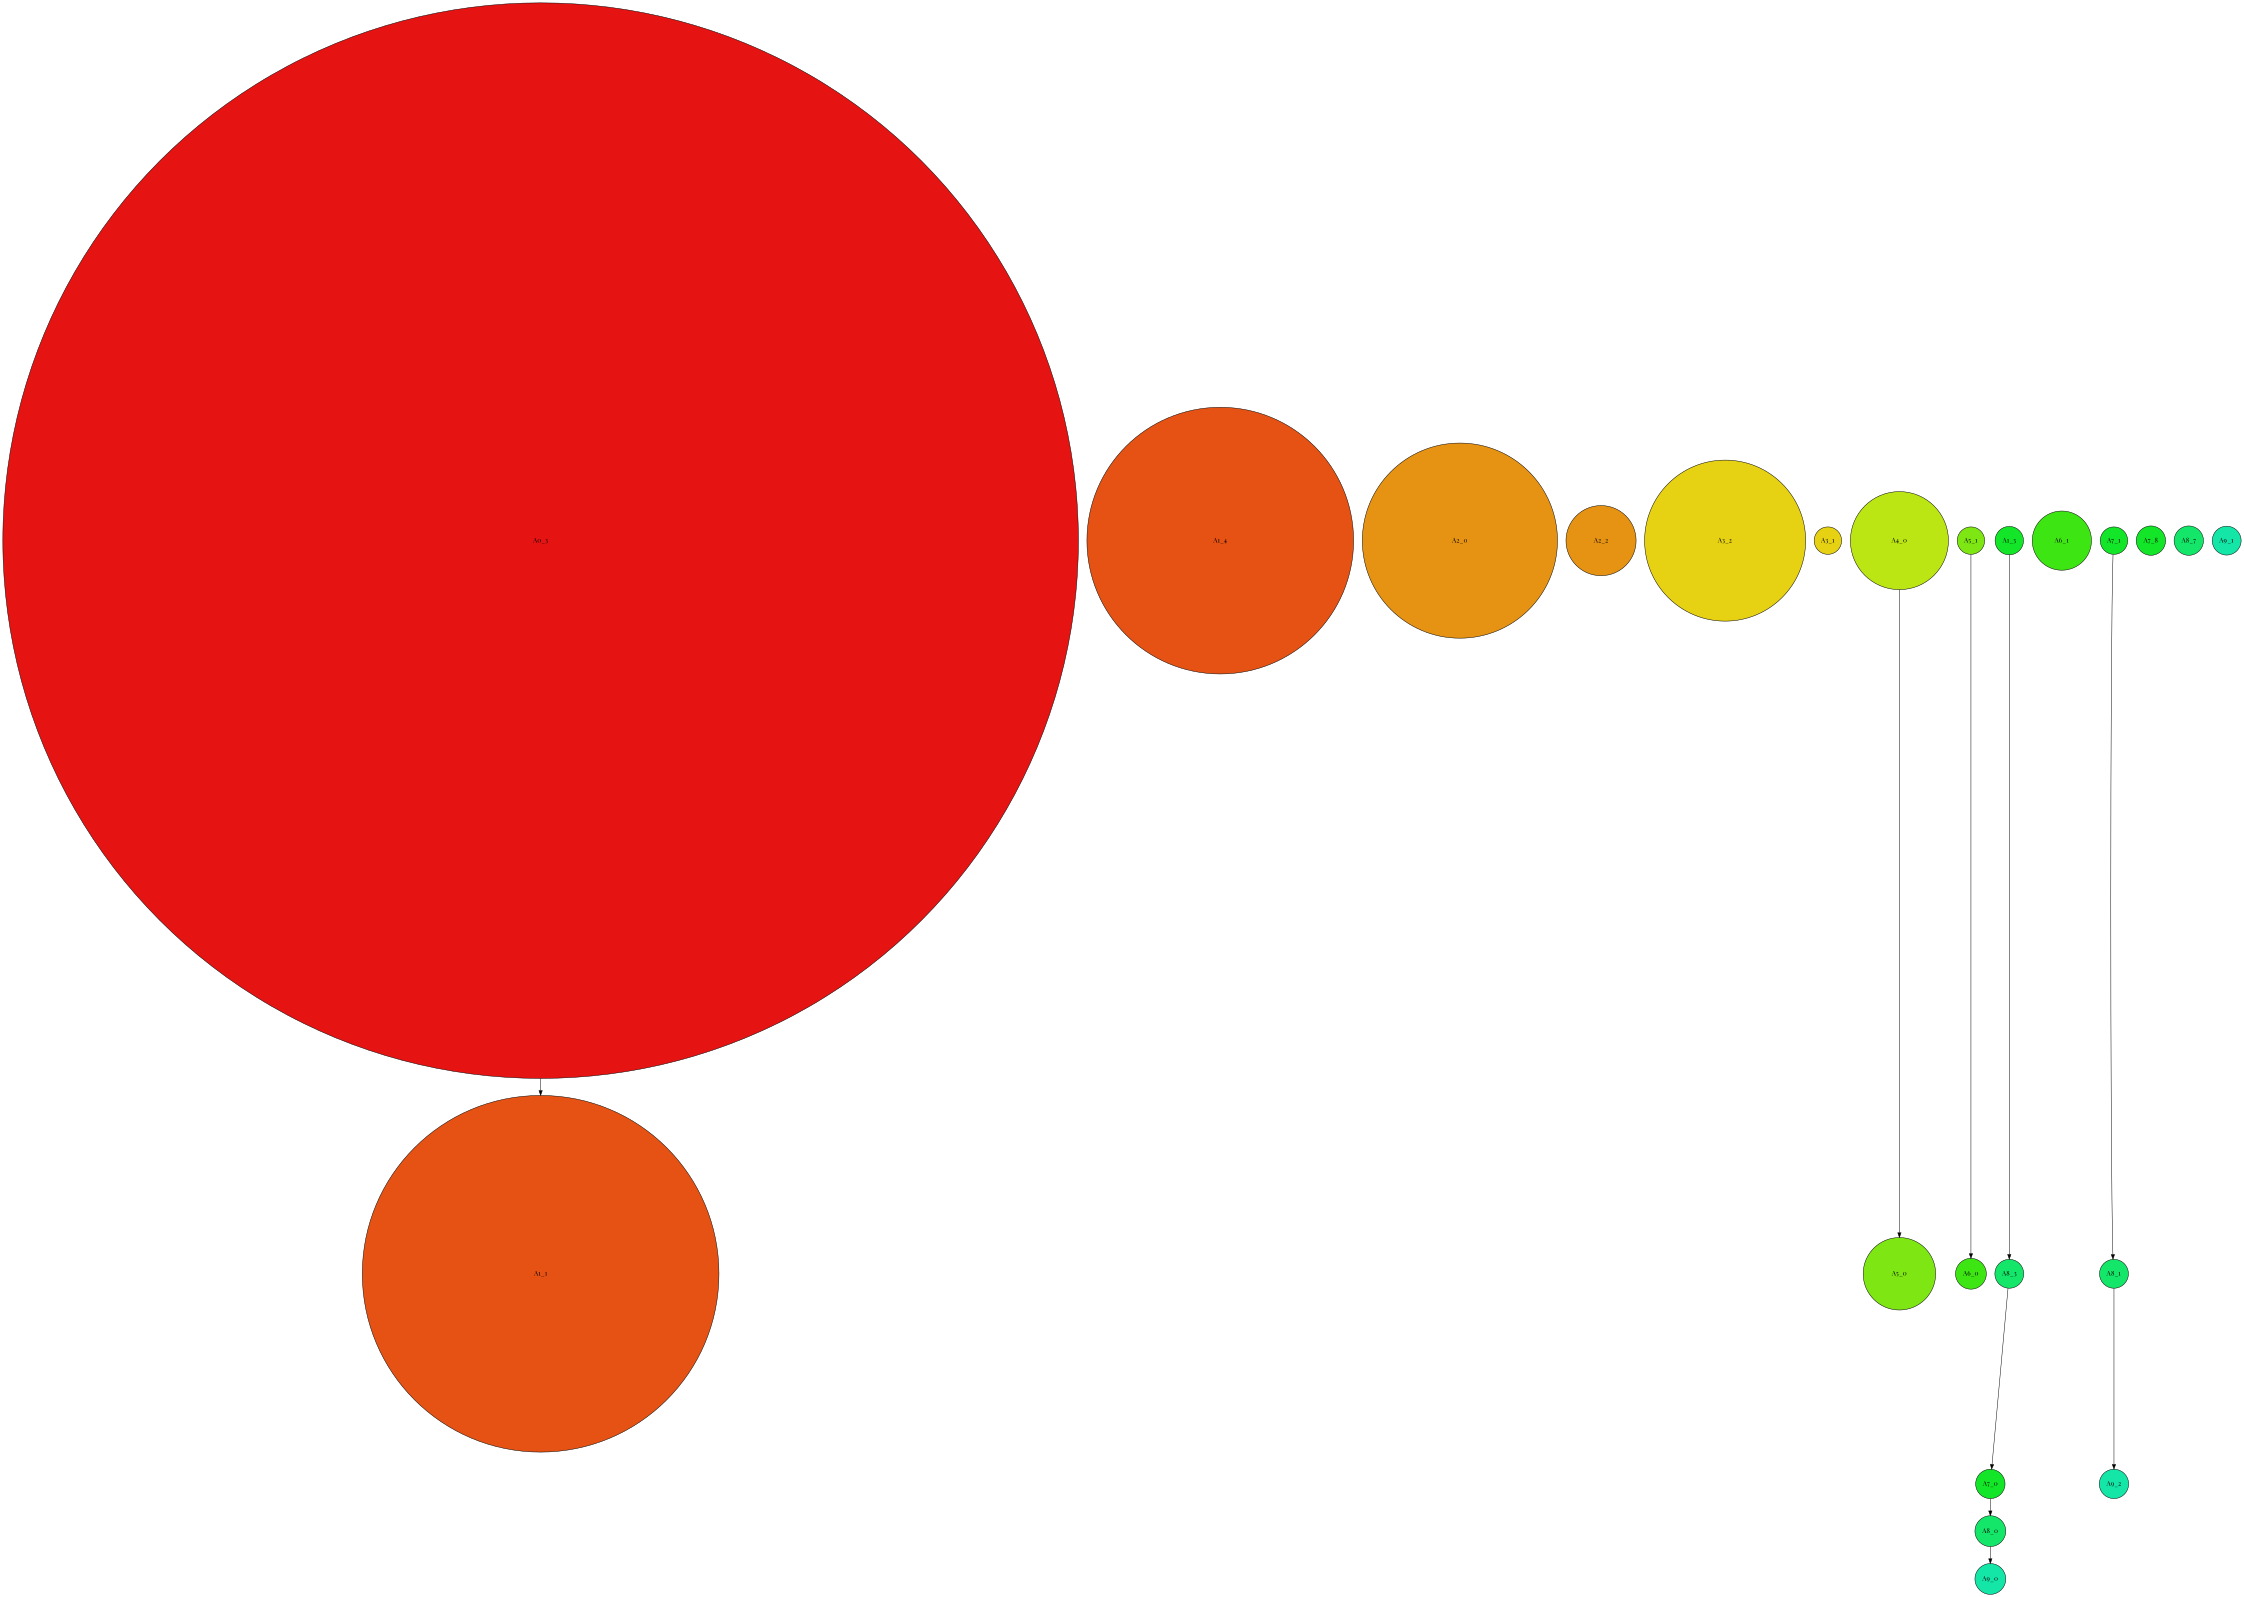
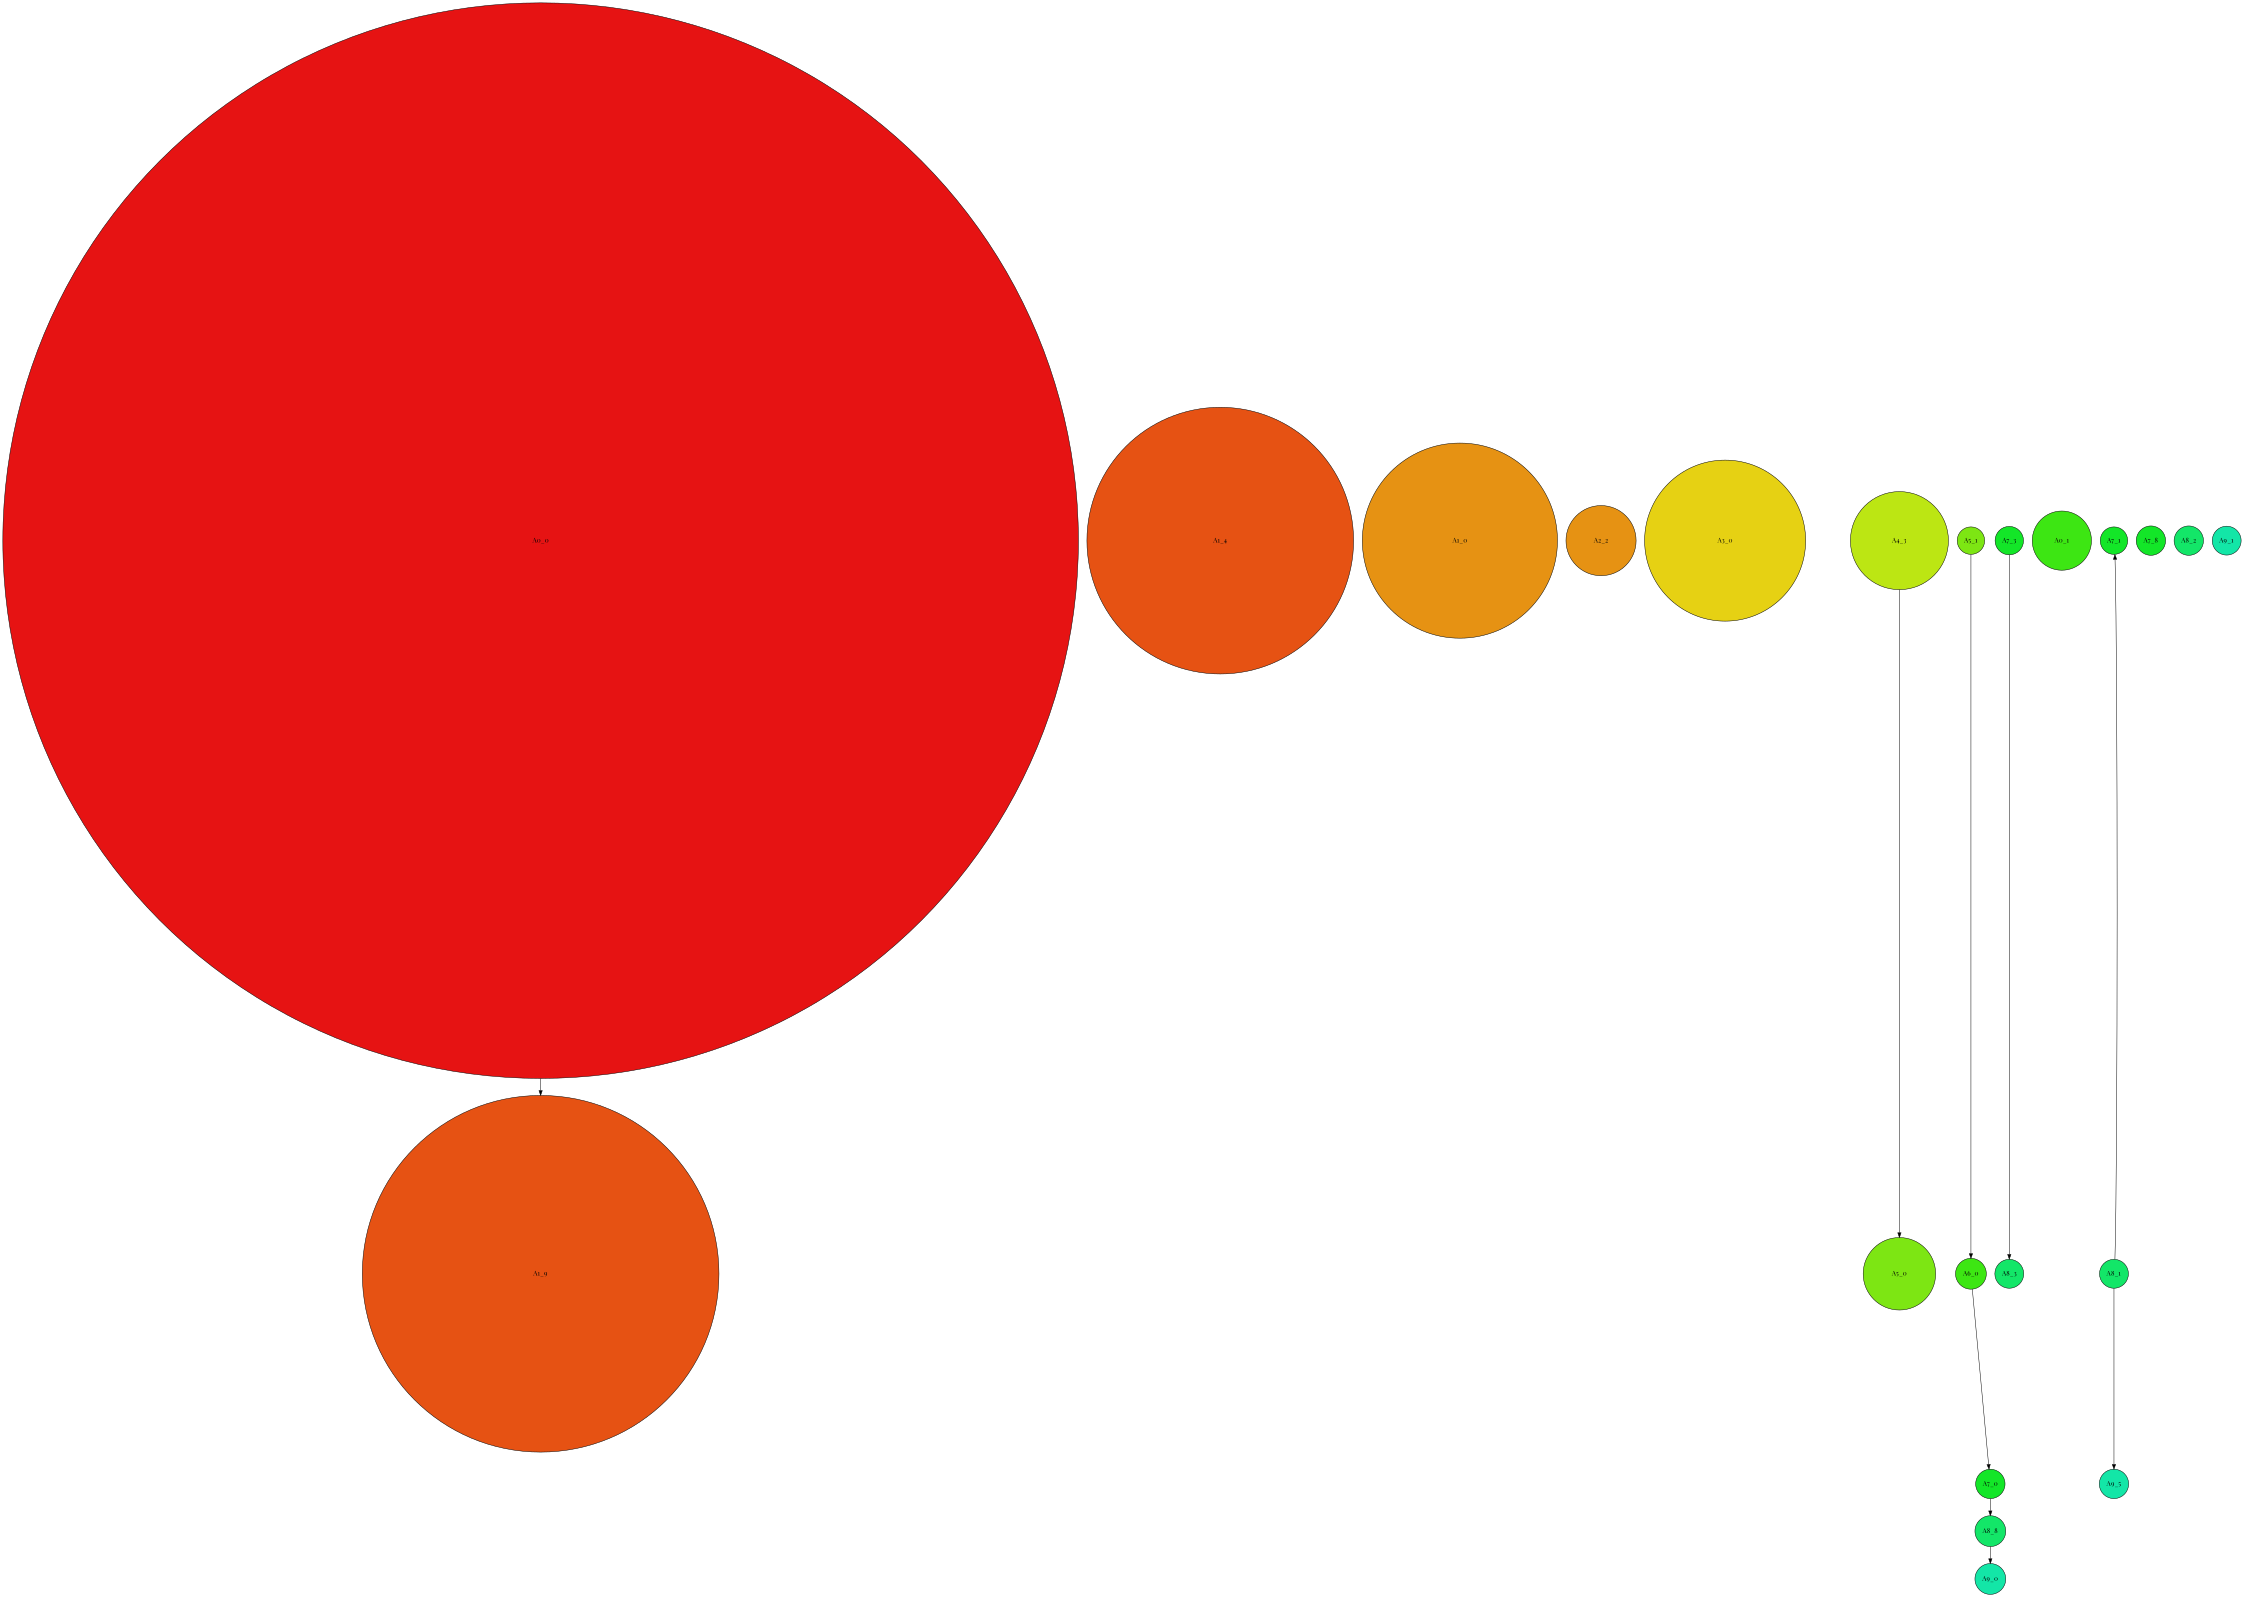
node "A0_3": label "A0_3" -> "A0_0"
node "A2_0": label "A2_0" -> "A1_0"
node "A3_2": label "A3_2" -> "A3_0"
node "A3_1": removed
node "A4_0": label "A4_0" -> "A4_3"
node "A1_3": label "A1_3" -> "A7_3"
node "A6_1": label "A6_1" -> "A0_1"
node "A8_7": label "A8_7" -> "A8_2"
edge "A7_1" -> "A8_1": reversed
node "A1_1": label "A1_1" -> "A1_9"
edge "A8_3" -> "A7_0": now "A6_0" -> "A7_0"
node "A9_2": label "A9_2" -> "A9_5"
node "A8_0": label "A8_0" -> "A8_8"
